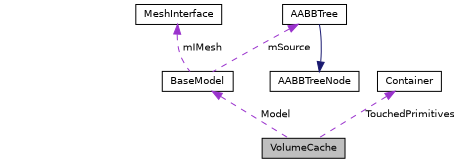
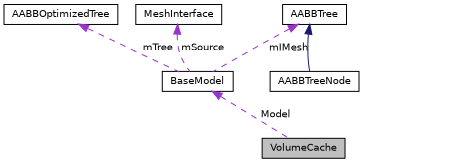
node "AABBOptimizedTree": added
edge "AABBTree" -> "AABBTreeNode": reversed
edge "BaseModel" -> "MeshInterface": label " mIMesh" -> " mSource"
edge "BaseModel" -> "AABBTree": label " mSource" -> " mIMesh"
node "Container": removed
